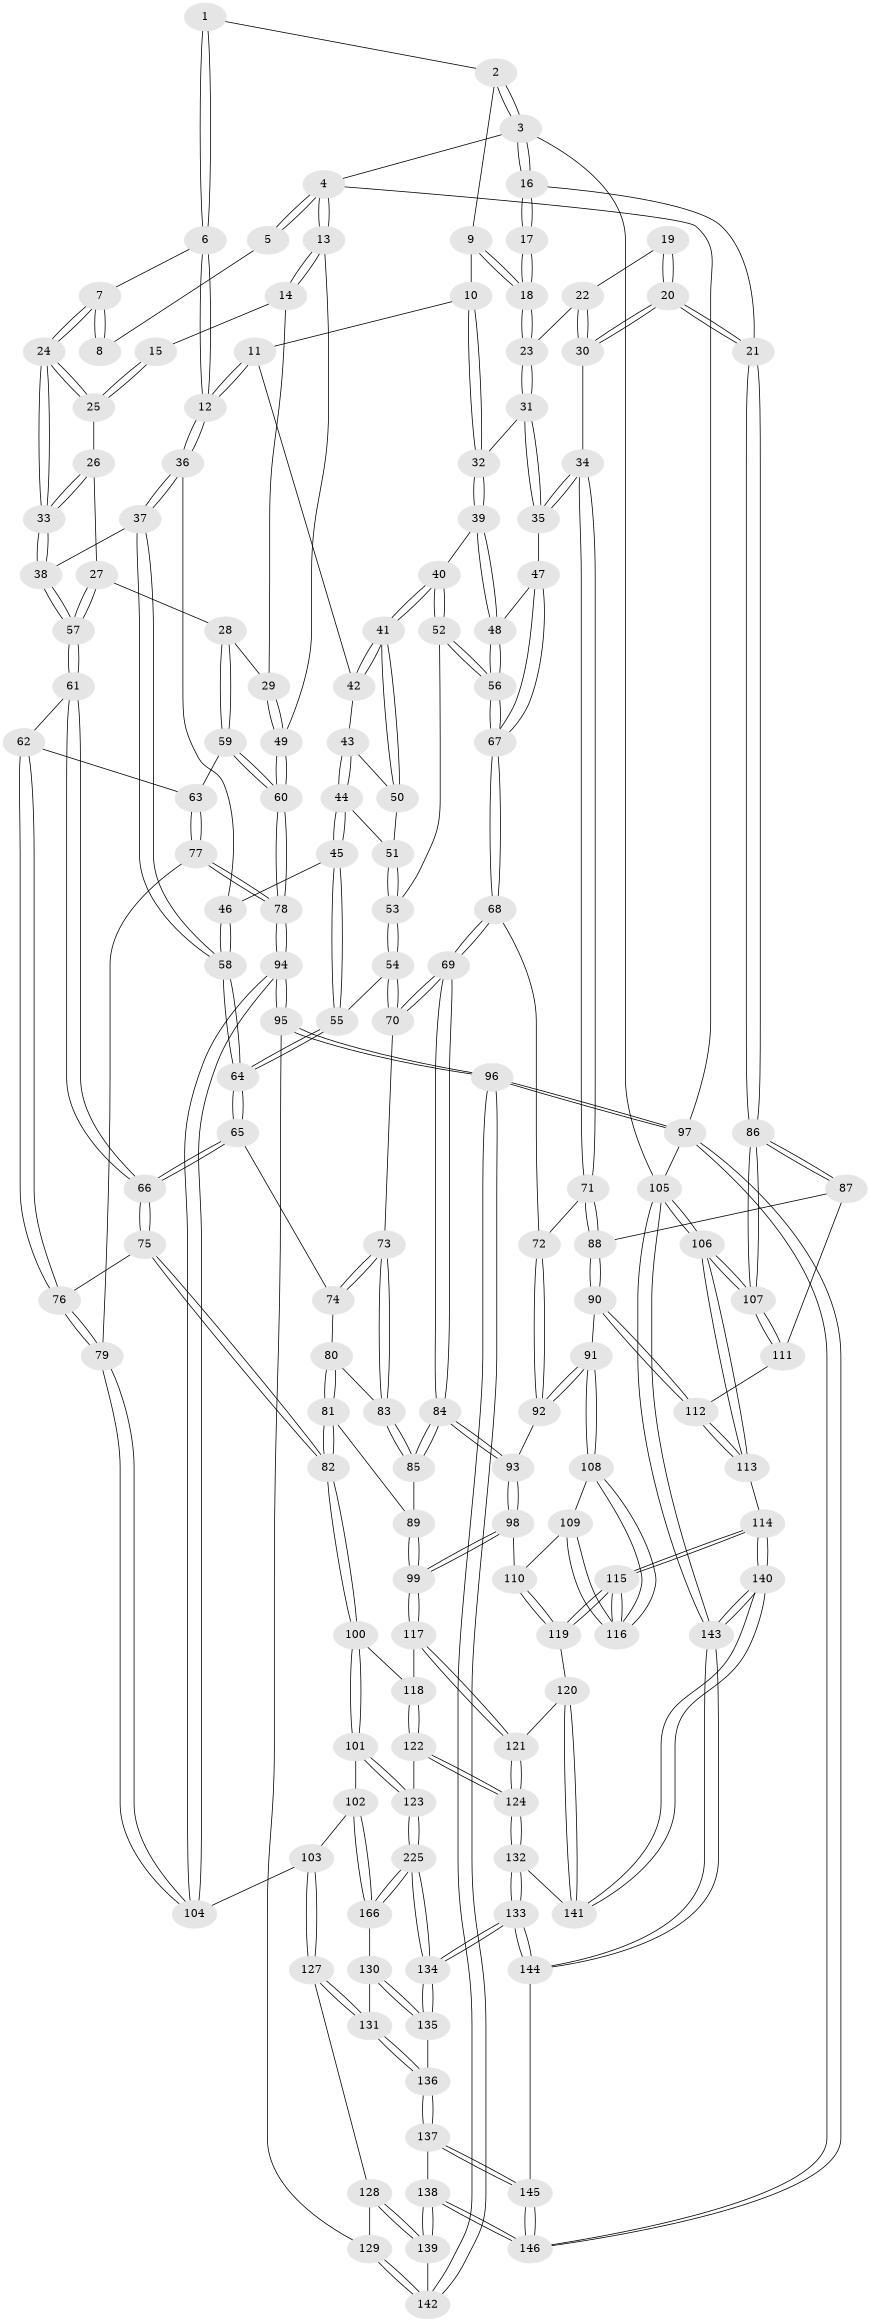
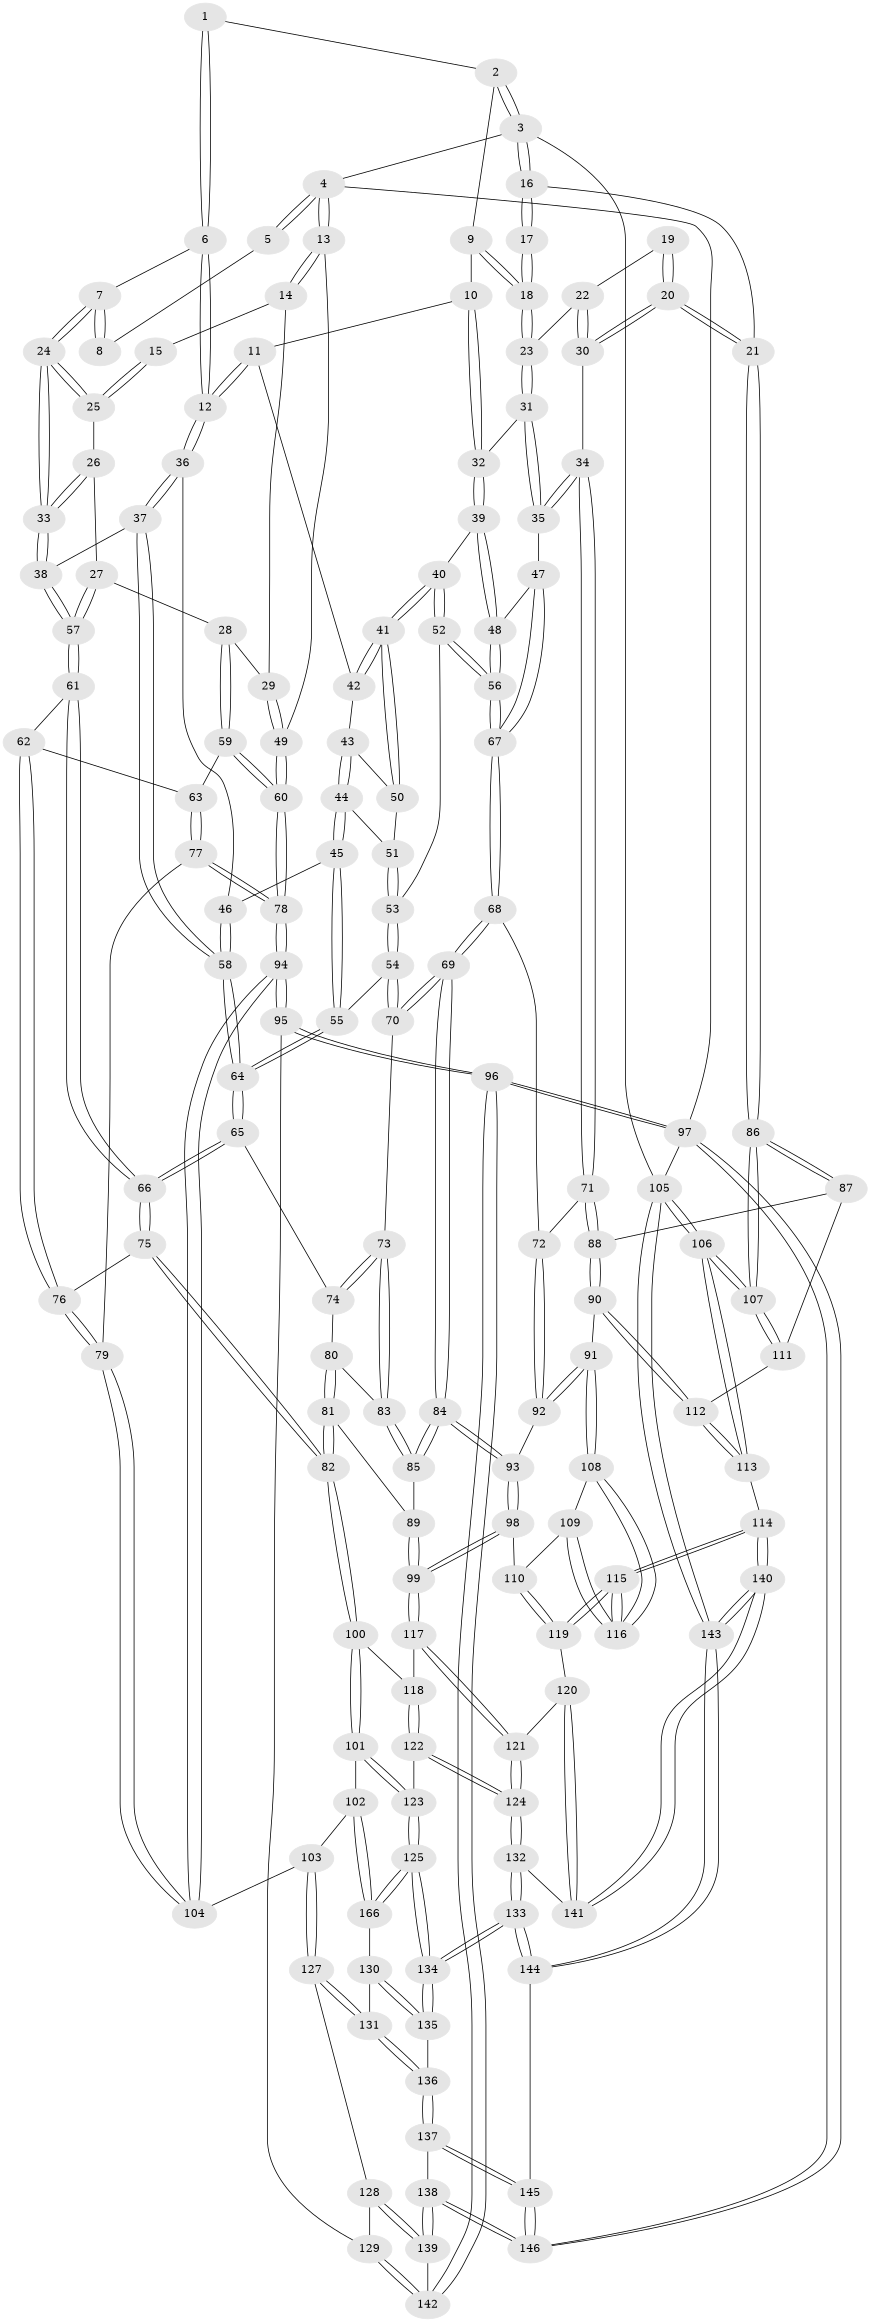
node "225": label "225" -> "125"
